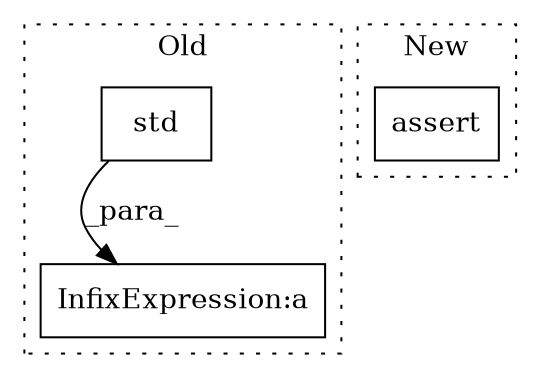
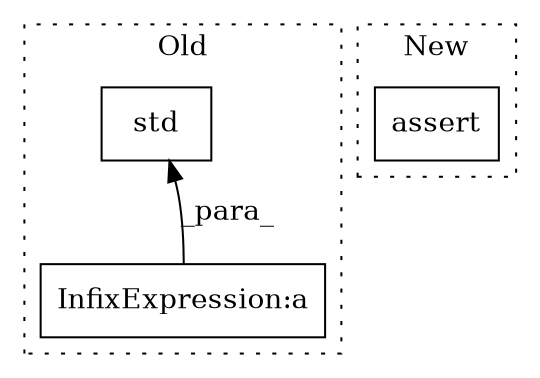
edge "std" -> "InfixExpression:a": reversed
